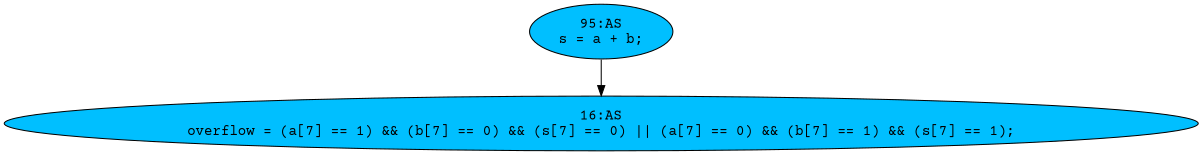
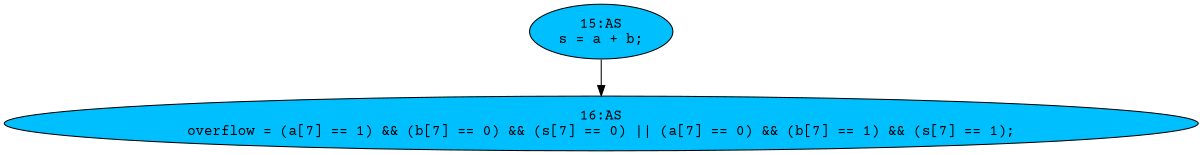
node "95:AS s = a + b;": label "95:AS s = a + b;" -> "15:AS s = a + b;"
